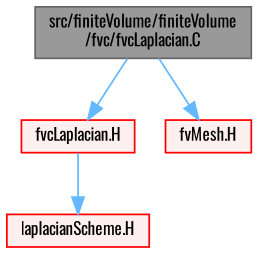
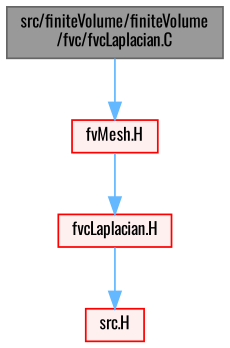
edge "src/finiteVolume/finiteVolume /fvc/fvcLaplacian.C" -> "fvcLaplacian.H": now "fvMesh.H" -> "fvcLaplacian.H"
node "laplacianScheme.H": label "laplacianScheme.H" -> "src.H"
